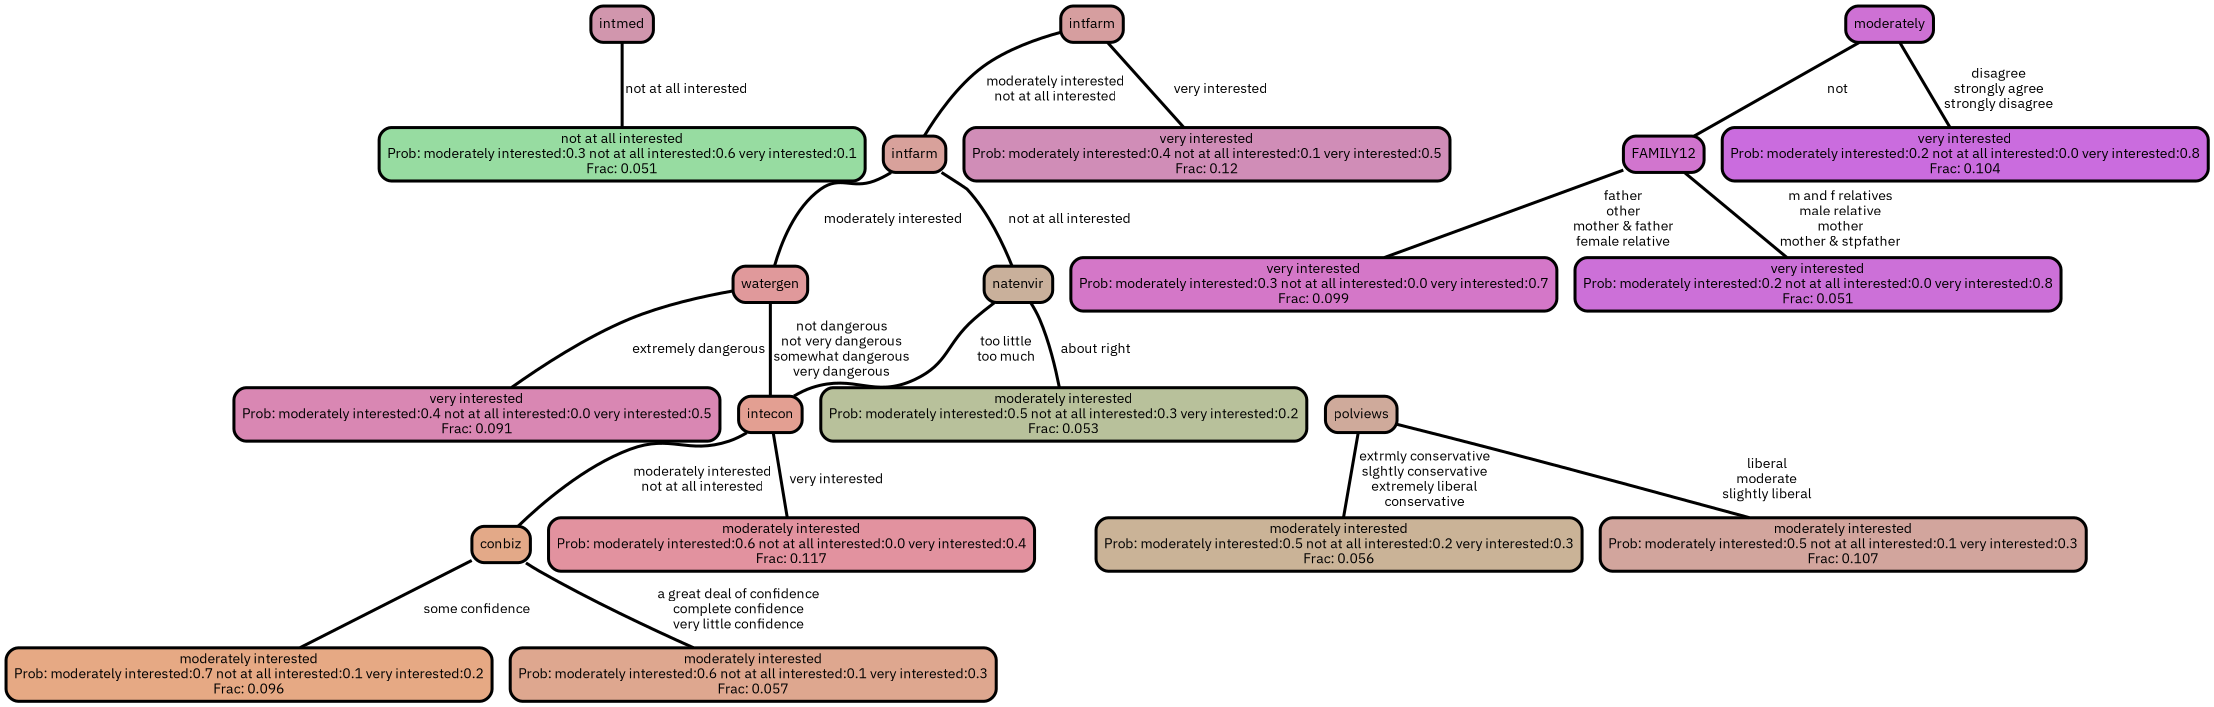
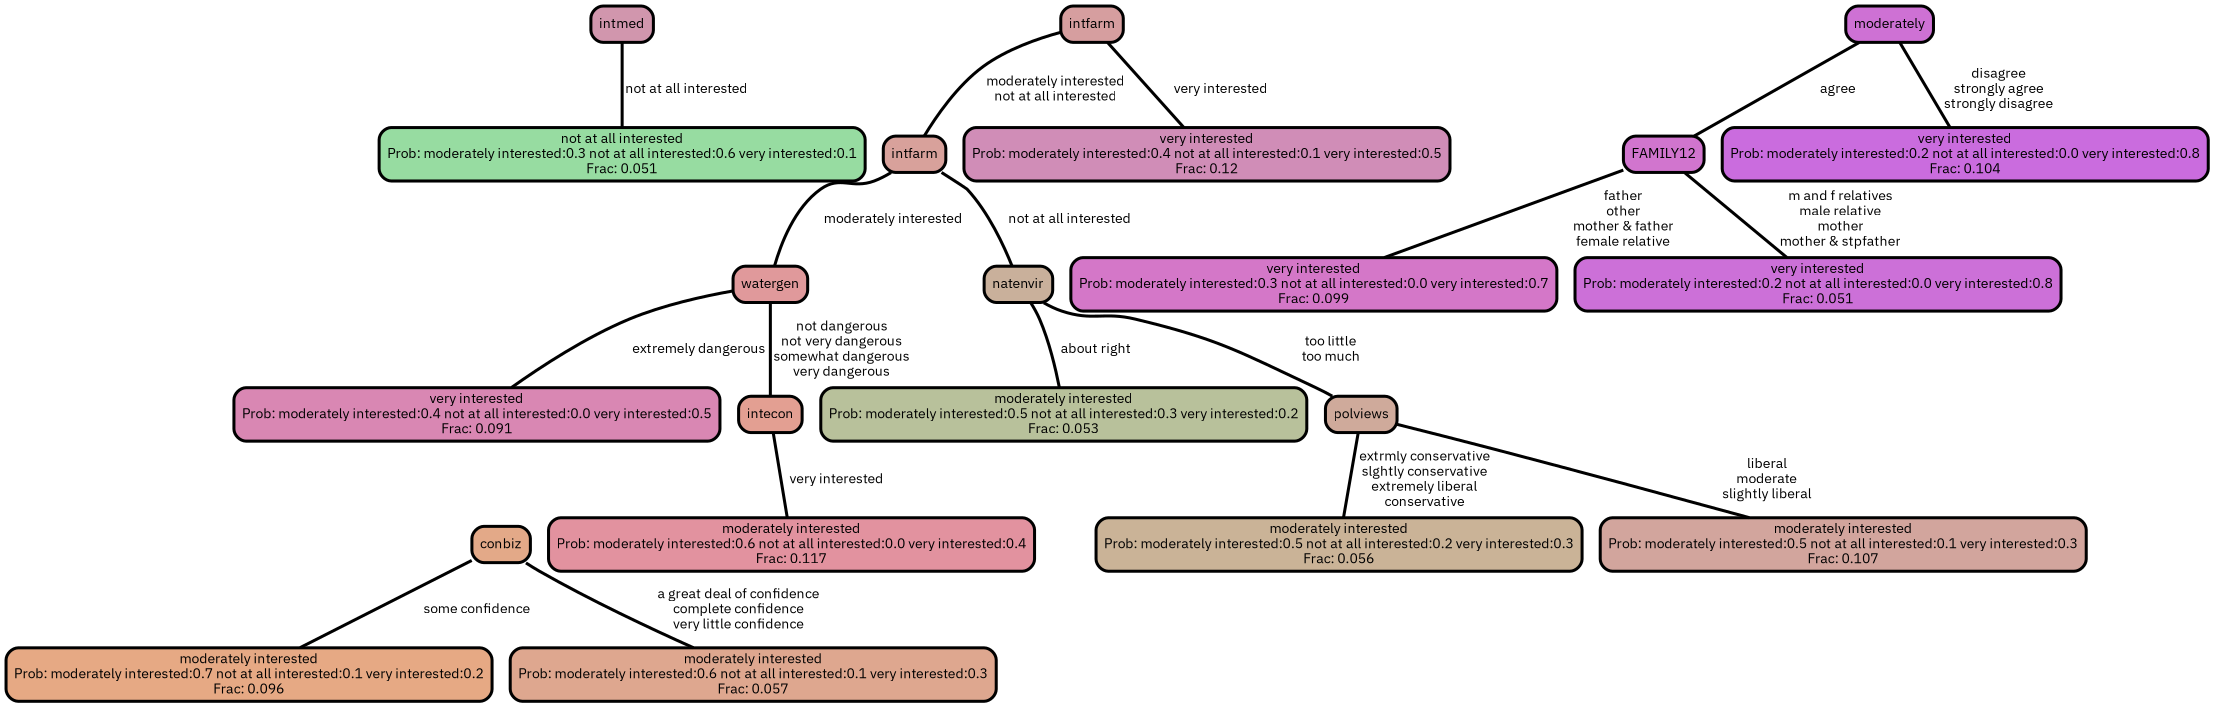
edge "moderately" -- "FAMILY12": label " not" -> " agree"
edge "natenvir" -- "intecon": now "natenvir" -- "polviews"
edge "intecon" -- "conbiz": removed, label "moderately interested not at all interested"
